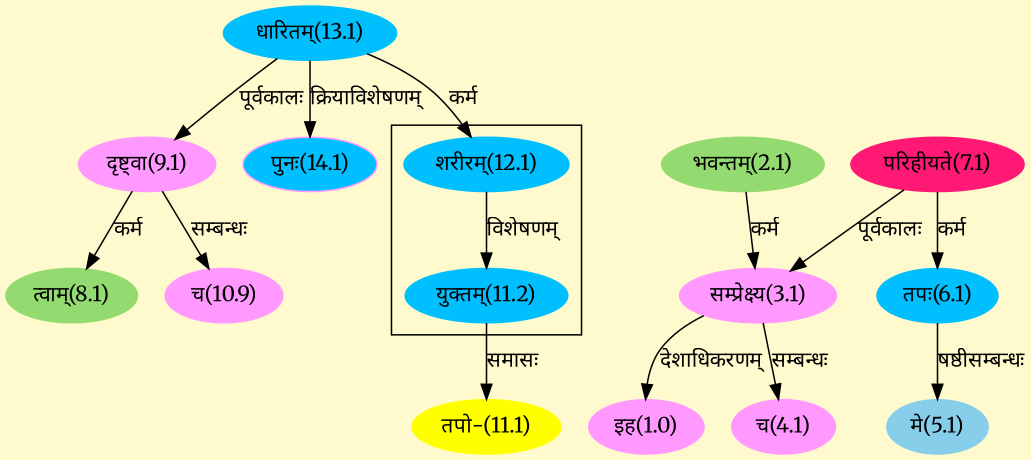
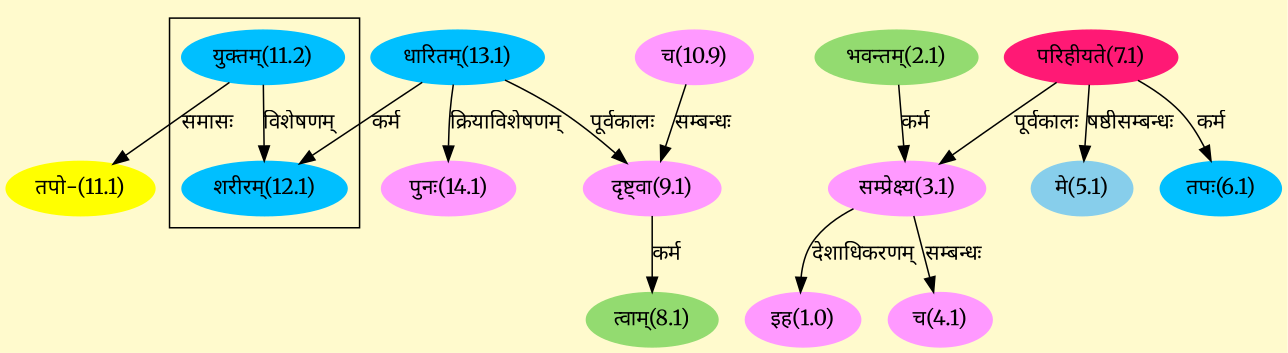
node "पुनः(14.1)": fillcolor #00bfff -> #ff99ff
edge "शरीरम्(12.1)" -> "युक्तम्(11.2)": reversed
edge "दृष्ट्वा(9.1)" -> "च(10.9)": reversed
edge "तपः(6.1)" -> "मे(5.1)": now "परिहीयते(7.1)" -> "मे(5.1)"
